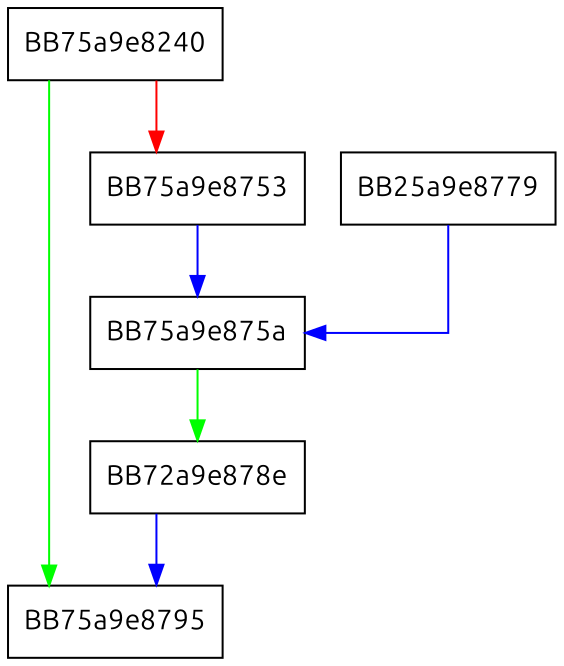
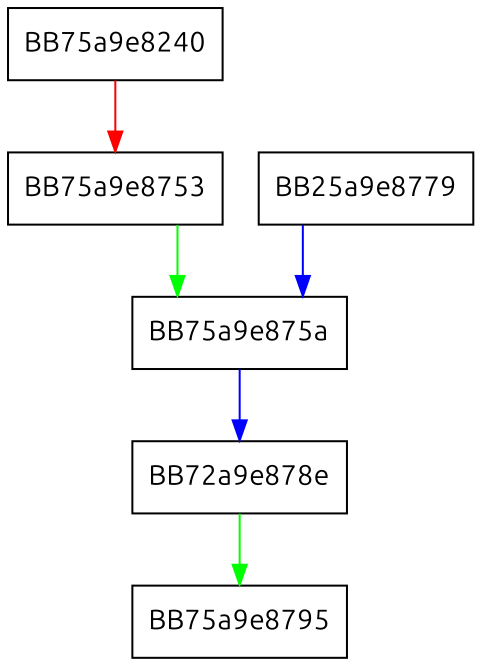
edge "BB75a9e8753" -> "BB75a9e875a": color blue -> green
edge "BB75a9e8240" -> "BB75a9e8795": removed
edge "BB75a9e875a" -> "BB72a9e878e": color green -> blue
edge "BB72a9e878e" -> "BB75a9e8795": color blue -> green
